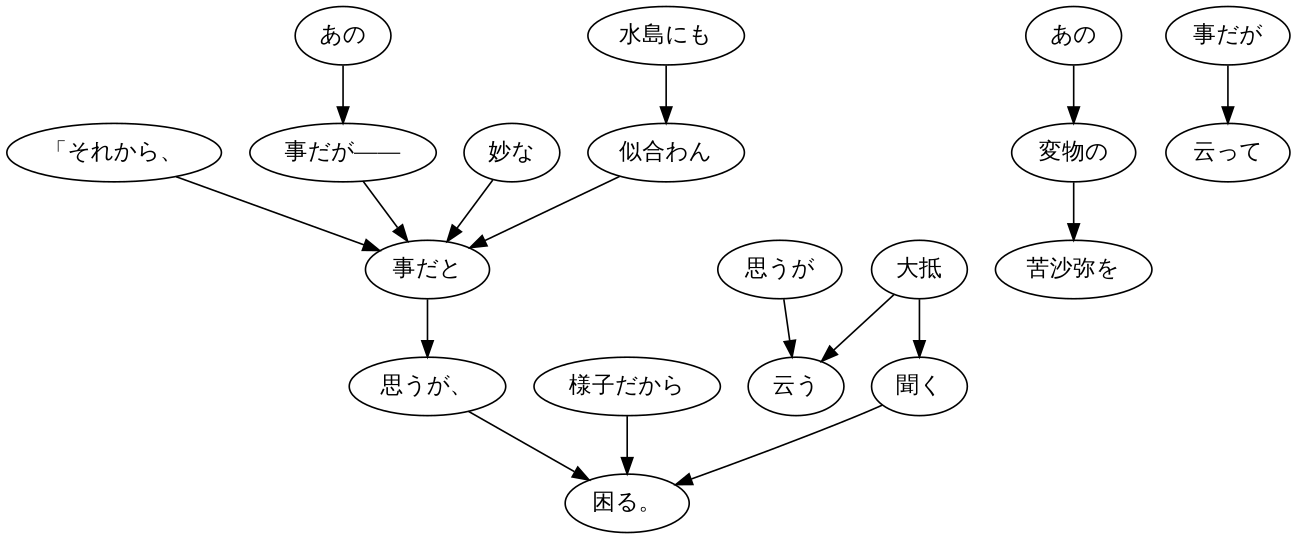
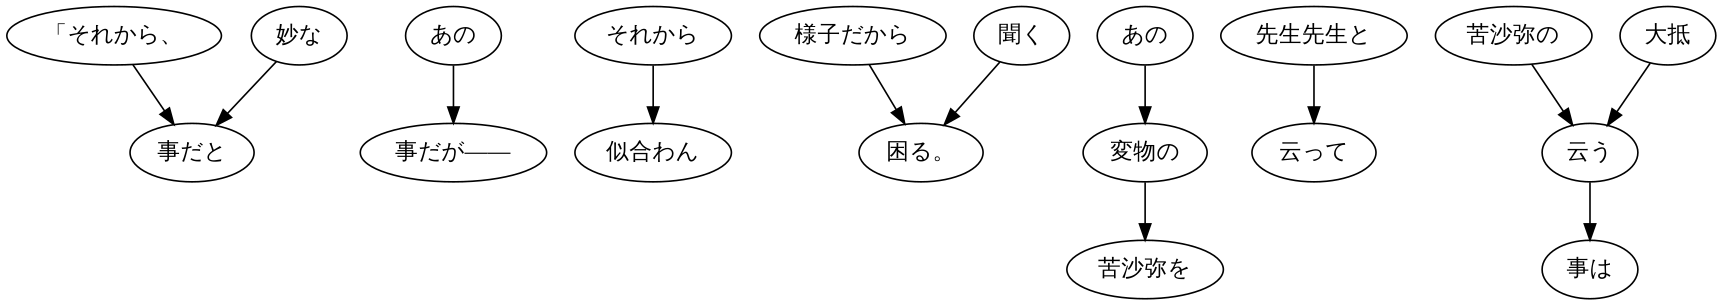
node "水島にも": label "水島にも" -> "それから"
node "事だが": label "事だが" -> "先生先生と"
edge "事だが——" -> "事だと": removed
edge "似合わん" -> "事だと": removed
node "思うが": label "思うが" -> "苦沙弥の"
node "事は": added
edge "大抵" -> "聞く": removed
node "思うが、": removed
